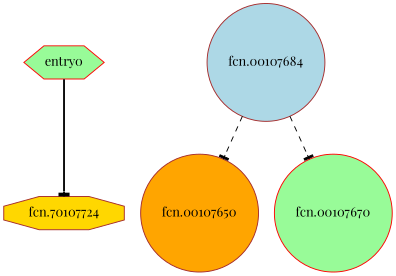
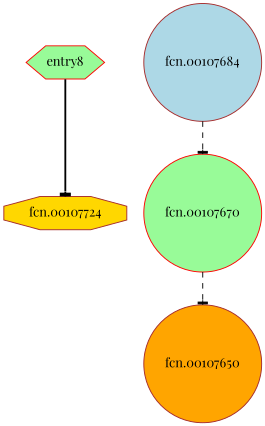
node "entry0": label "entry0" -> "entry8"
edge "fcn.00107684" -> "fcn.00107650": now "fcn.00107670" -> "fcn.00107650"
node "fcn.70107724": label "fcn.70107724" -> "fcn.00107724"
